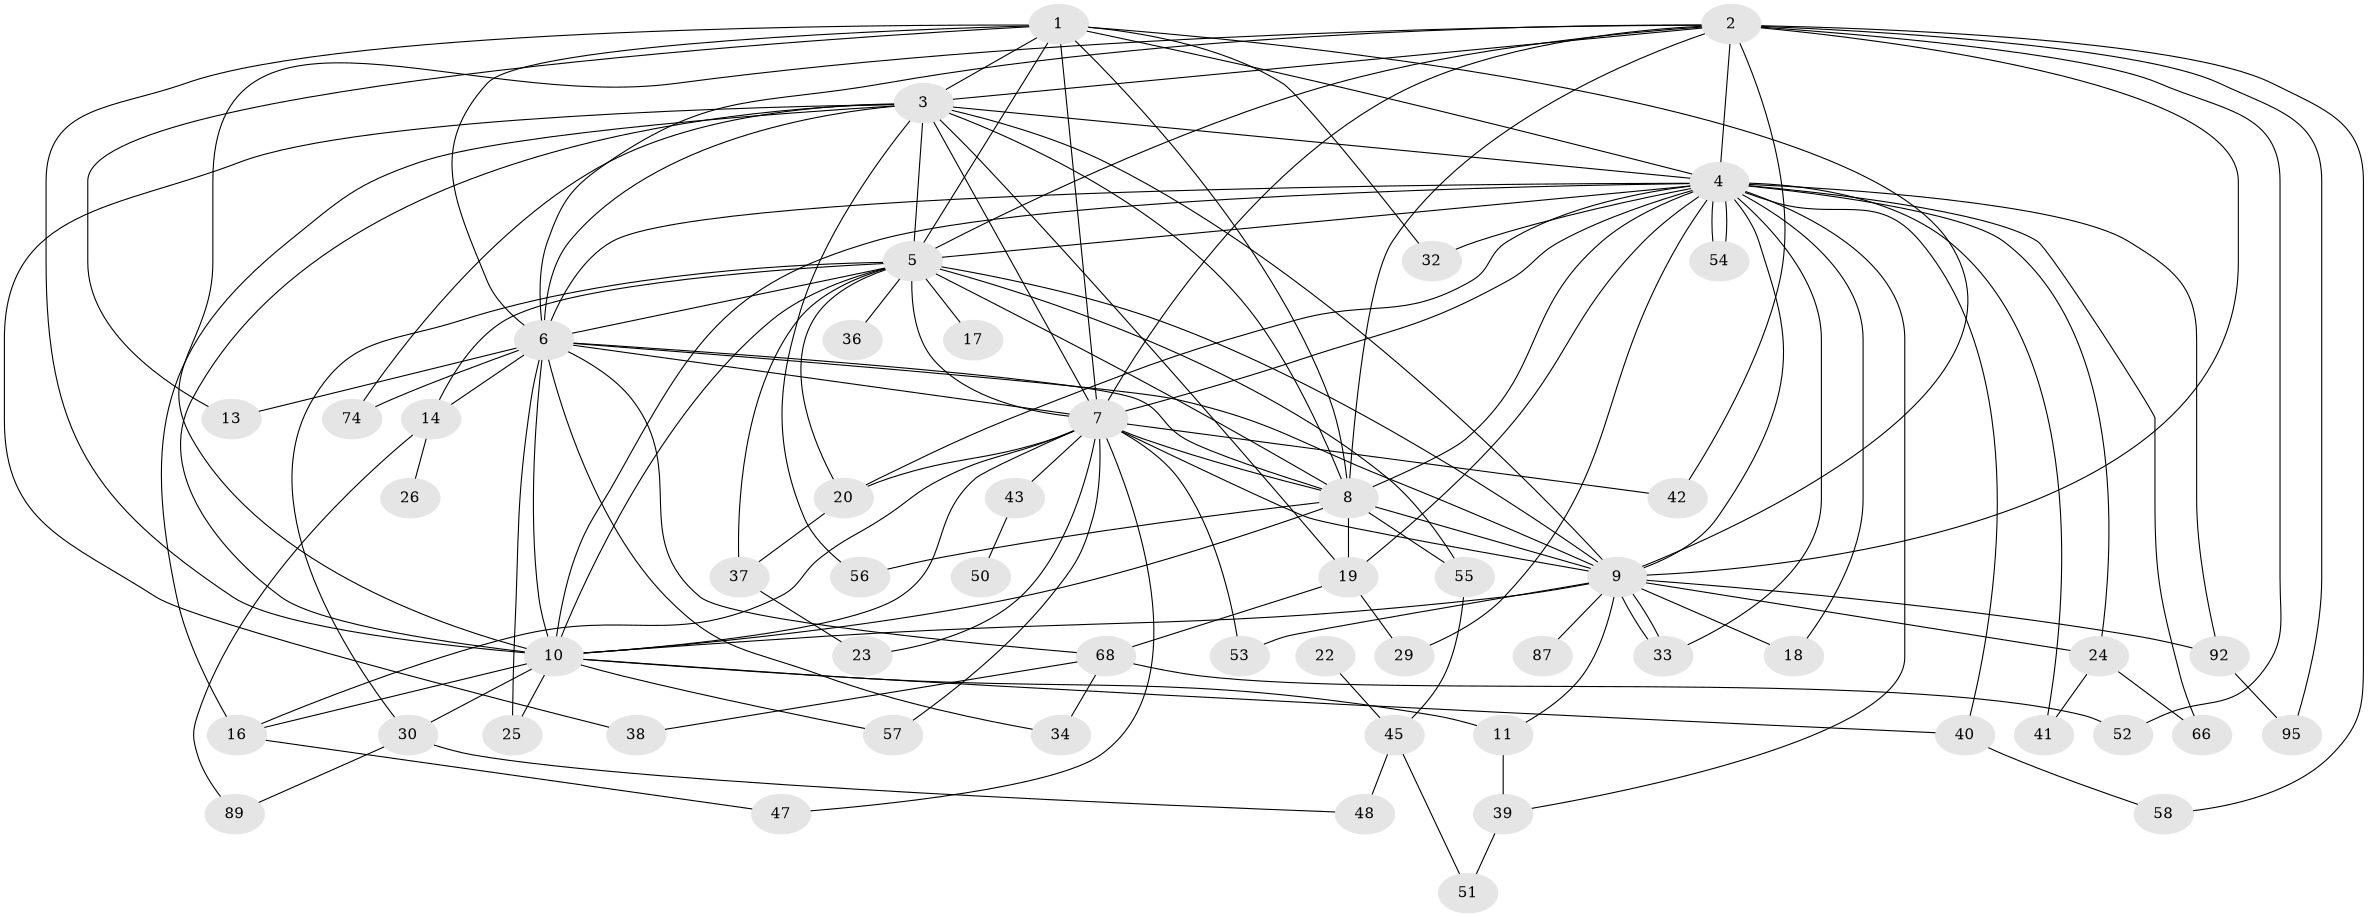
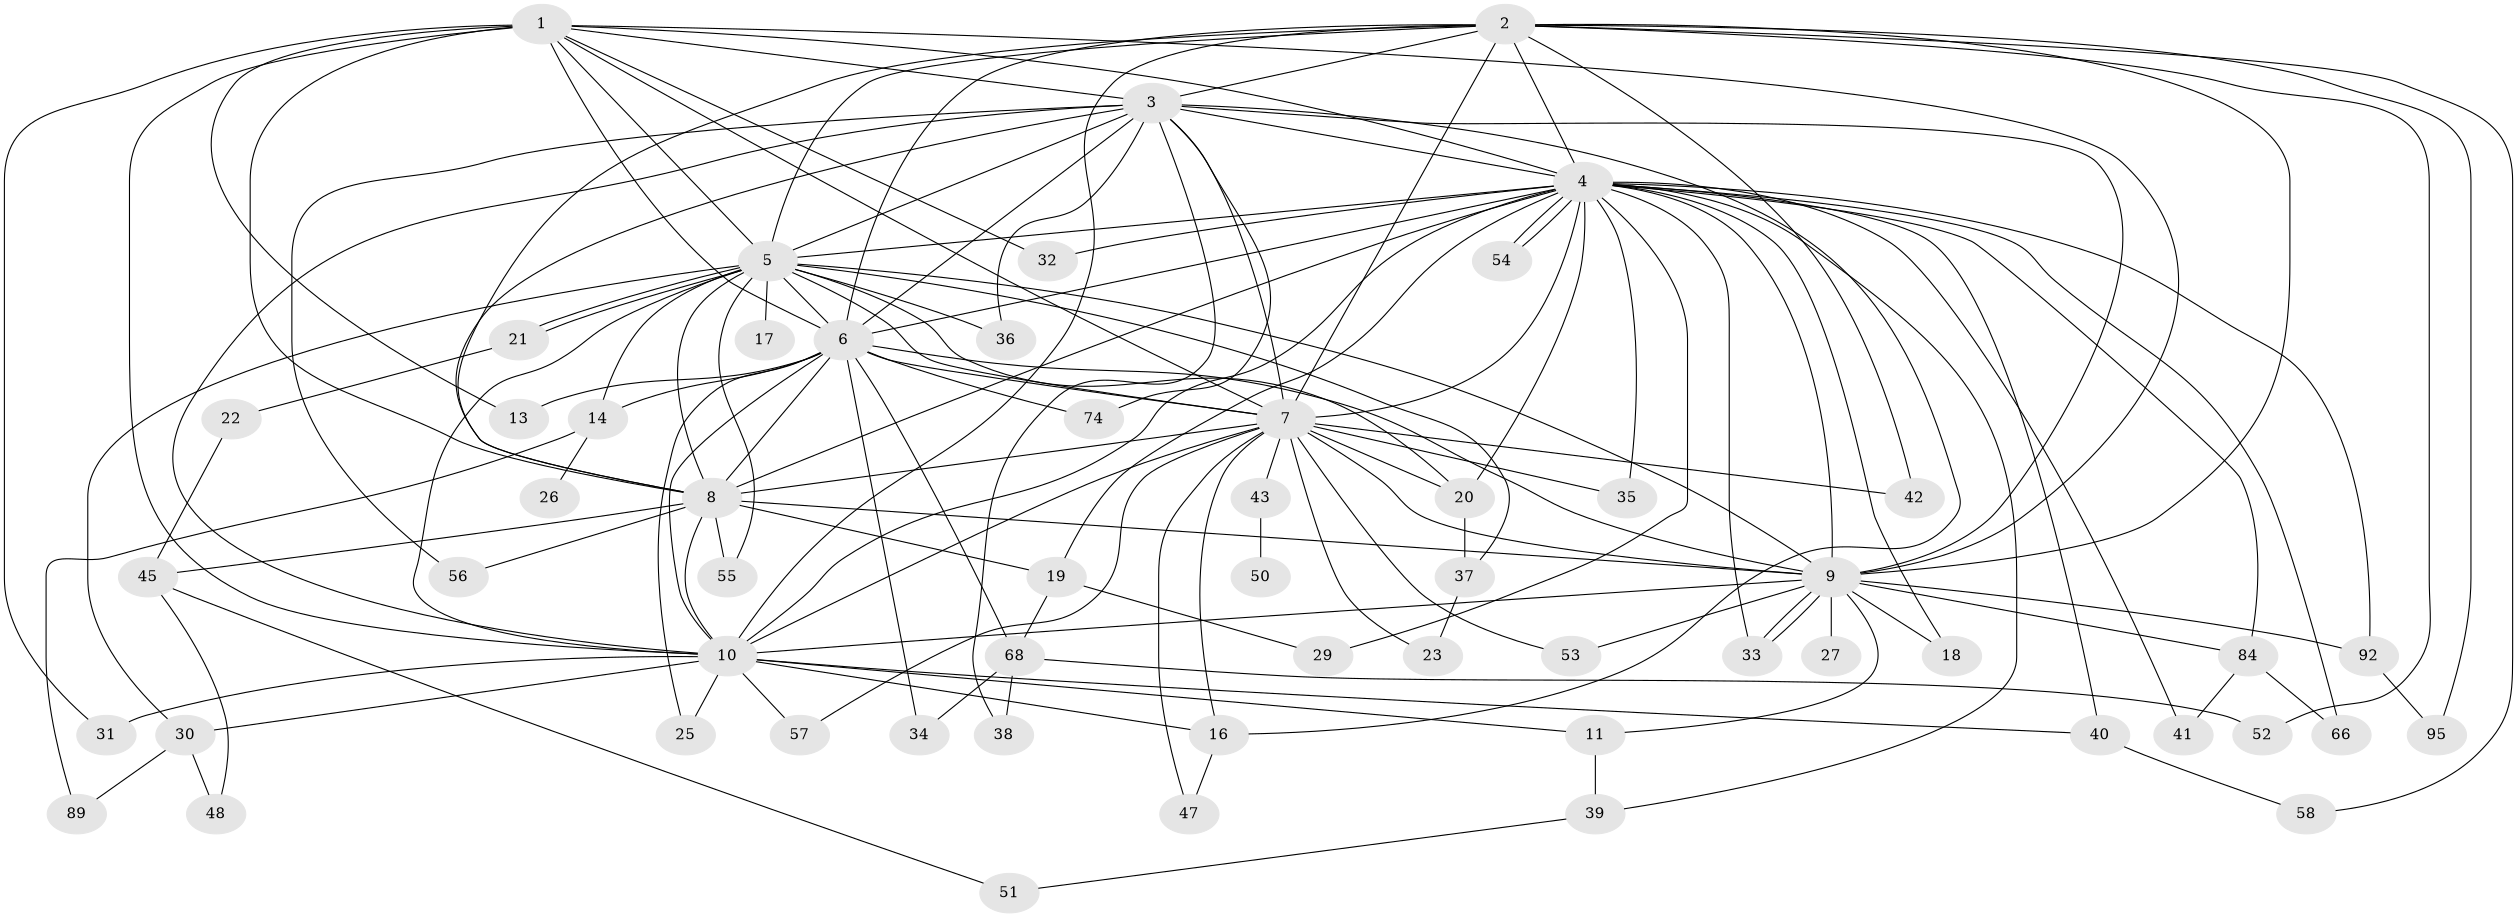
edge "3" -- "19": now "3" -- "36"
node "21": added
node "35": added
node "87": label "87" -> "27"
node "24": label "24" -> "84"
edge "55" -- "45": now "8" -- "45"
node "31": added
